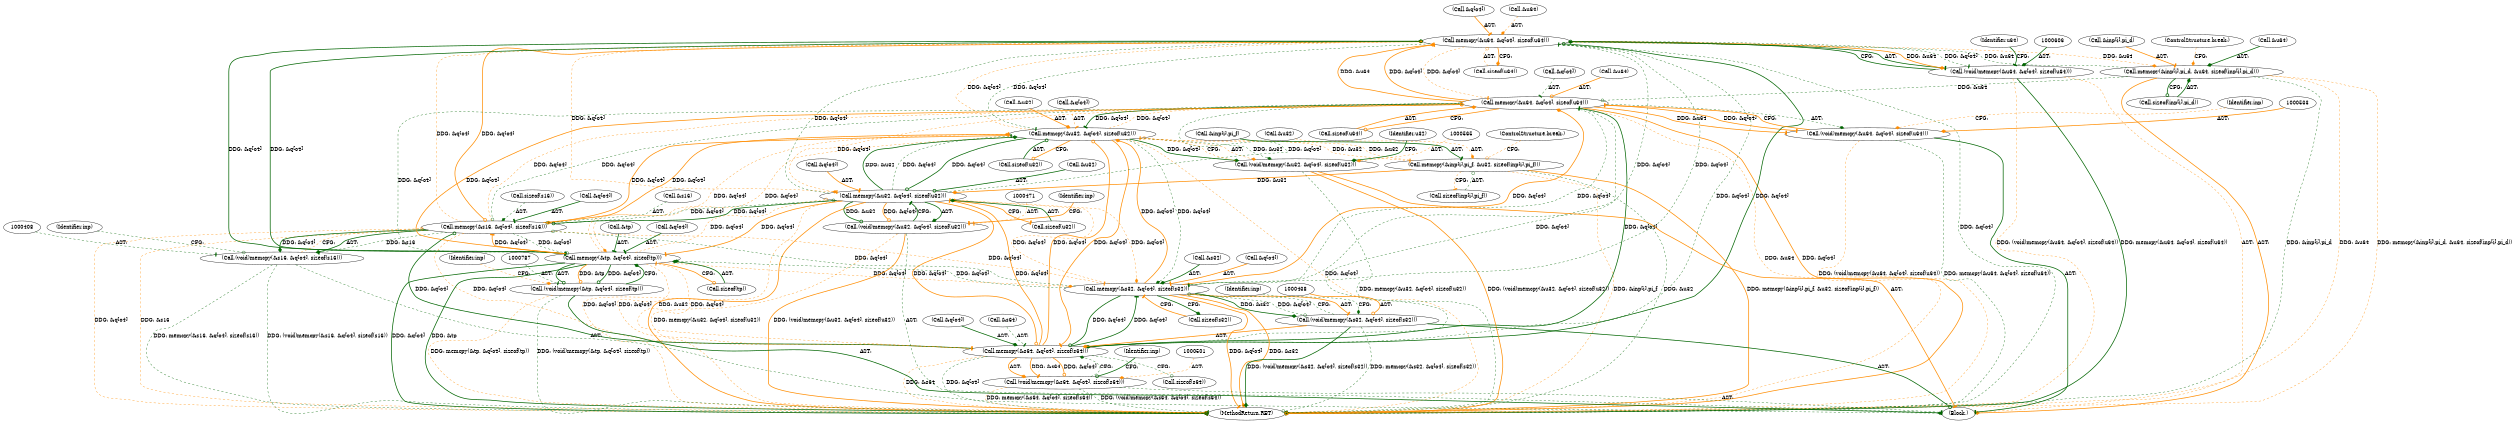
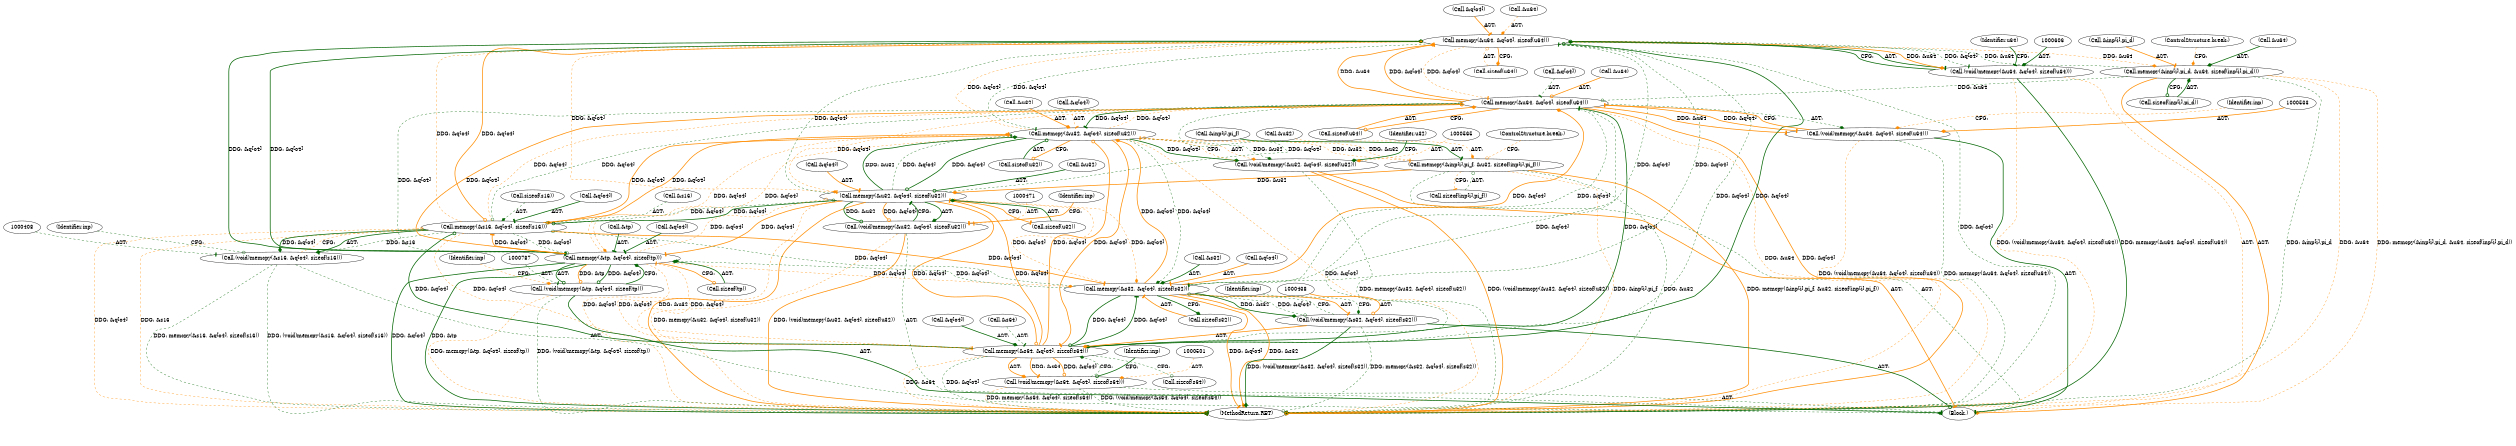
edge "(Call,memcpy(&s16, &q[o4], sizeof(s16)))" -> "(Call,memcpy(&s32, &q[o4], sizeof(s32)))": style dashed -> bold
edge "(Call,memcpy(&inp[i].pi_f, &u32, sizeof(inp[i].pi_f)))" -> "(Block,)": added, label "AST:"
edge "(Call,sizeof(s32))" -> "(Call,memcpy(&s32, &q[o4], sizeof(s32)))": label "CFG: " -> "AST: "
edge "(Call,memcpy(&tp, &q[o4], sizeof(tp)))" -> "(Call,memcpy(&s64, &q[o4], sizeof(s64)))": arrowhead tee -> odot
